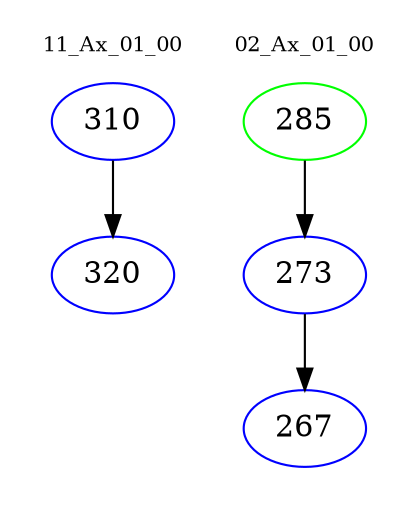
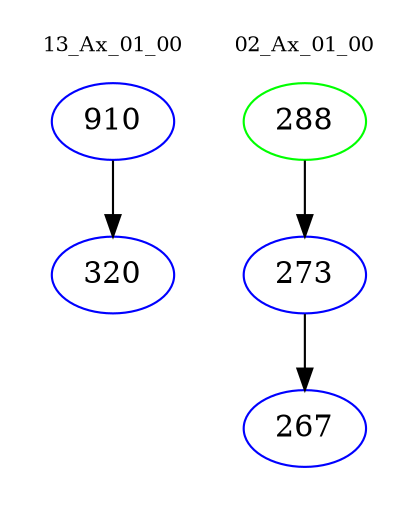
cluster "11_Ax_01_00": label "11_Ax_01_00" -> "13_Ax_01_00"
node "310": label "310" -> "910"
node "285": label "285" -> "288"
